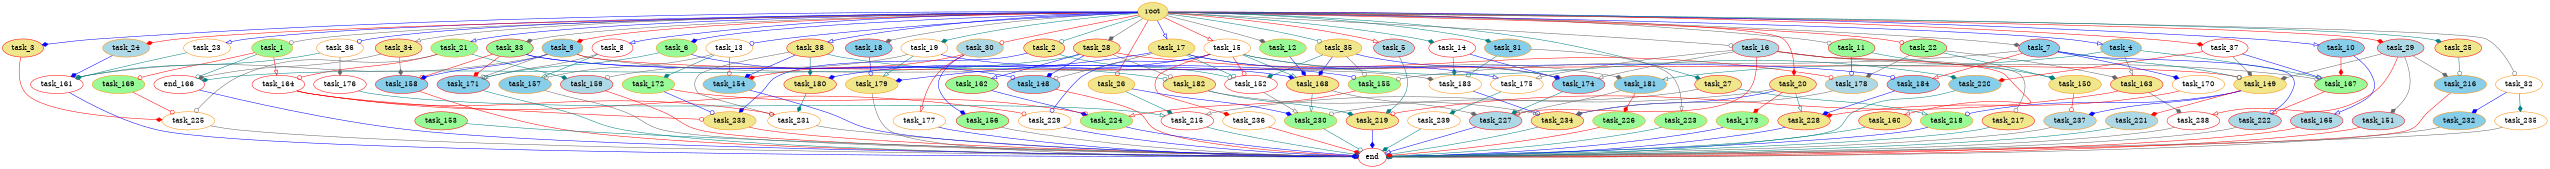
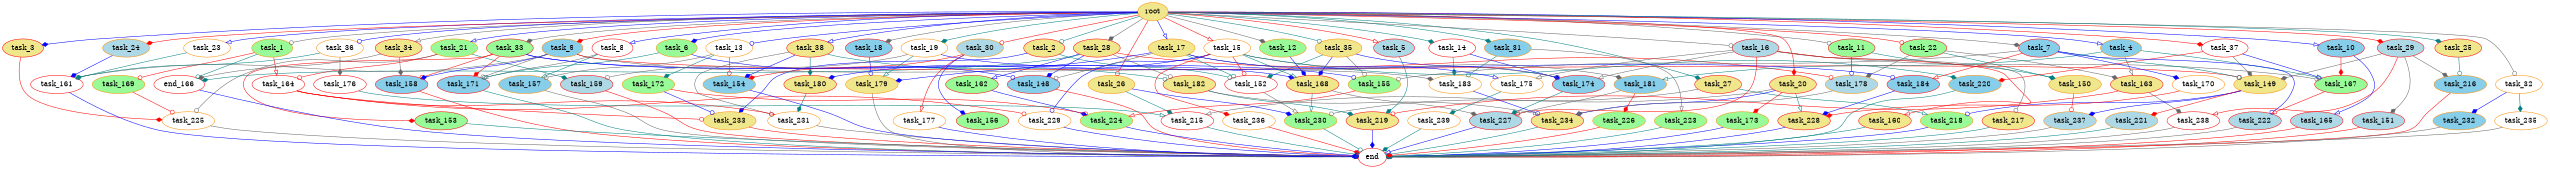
edge "task_33" -> "task_153": added
edge "task_156" -> "end": removed
